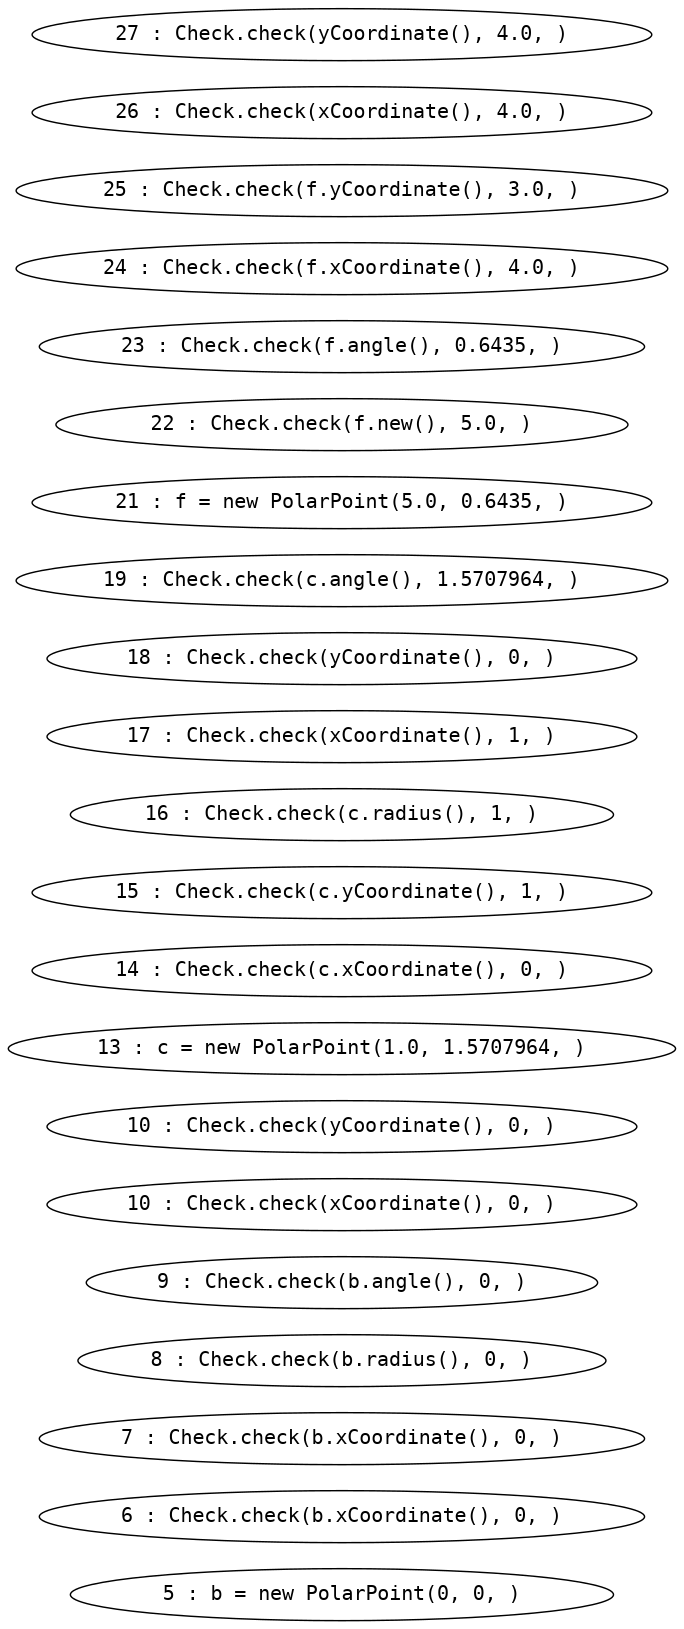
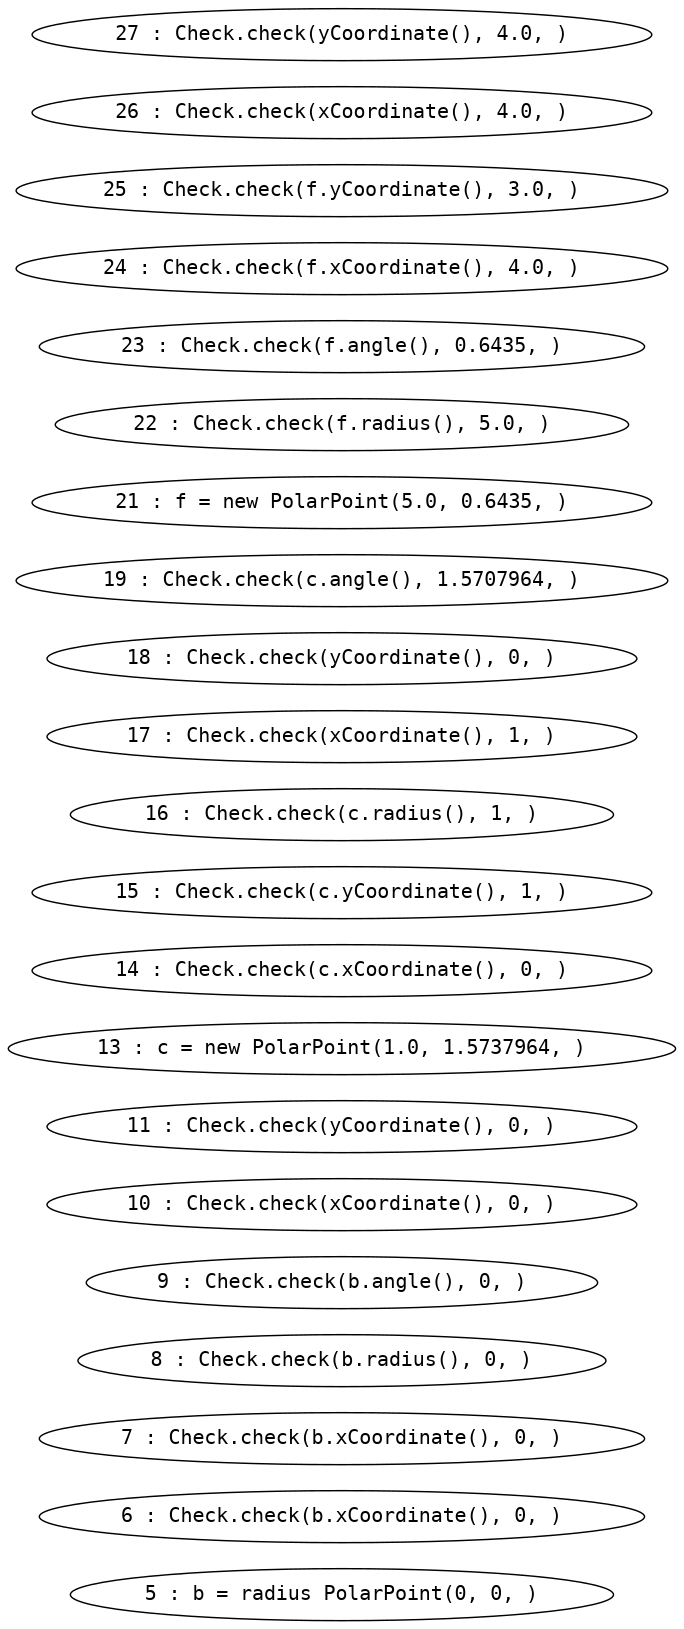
node "22 : Check.check(f.new(), 5.0, )": label "22 : Check.check(f.new(), 5.0, )" -> "22 : Check.check(f.radius(), 5.0, )"
node "13 : c = new PolarPoint(1.0, 1.5707964, )": label "13 : c = new PolarPoint(1.0, 1.5707964, )" -> "13 : c = new PolarPoint(1.0, 1.5737964, )"
node "10 : Check.check(yCoordinate(), 0, )": label "10 : Check.check(yCoordinate(), 0, )" -> "11 : Check.check(yCoordinate(), 0, )"
node "5 : b = new PolarPoint(0, 0, )": label "5 : b = new PolarPoint(0, 0, )" -> "5 : b = radius PolarPoint(0, 0, )"
